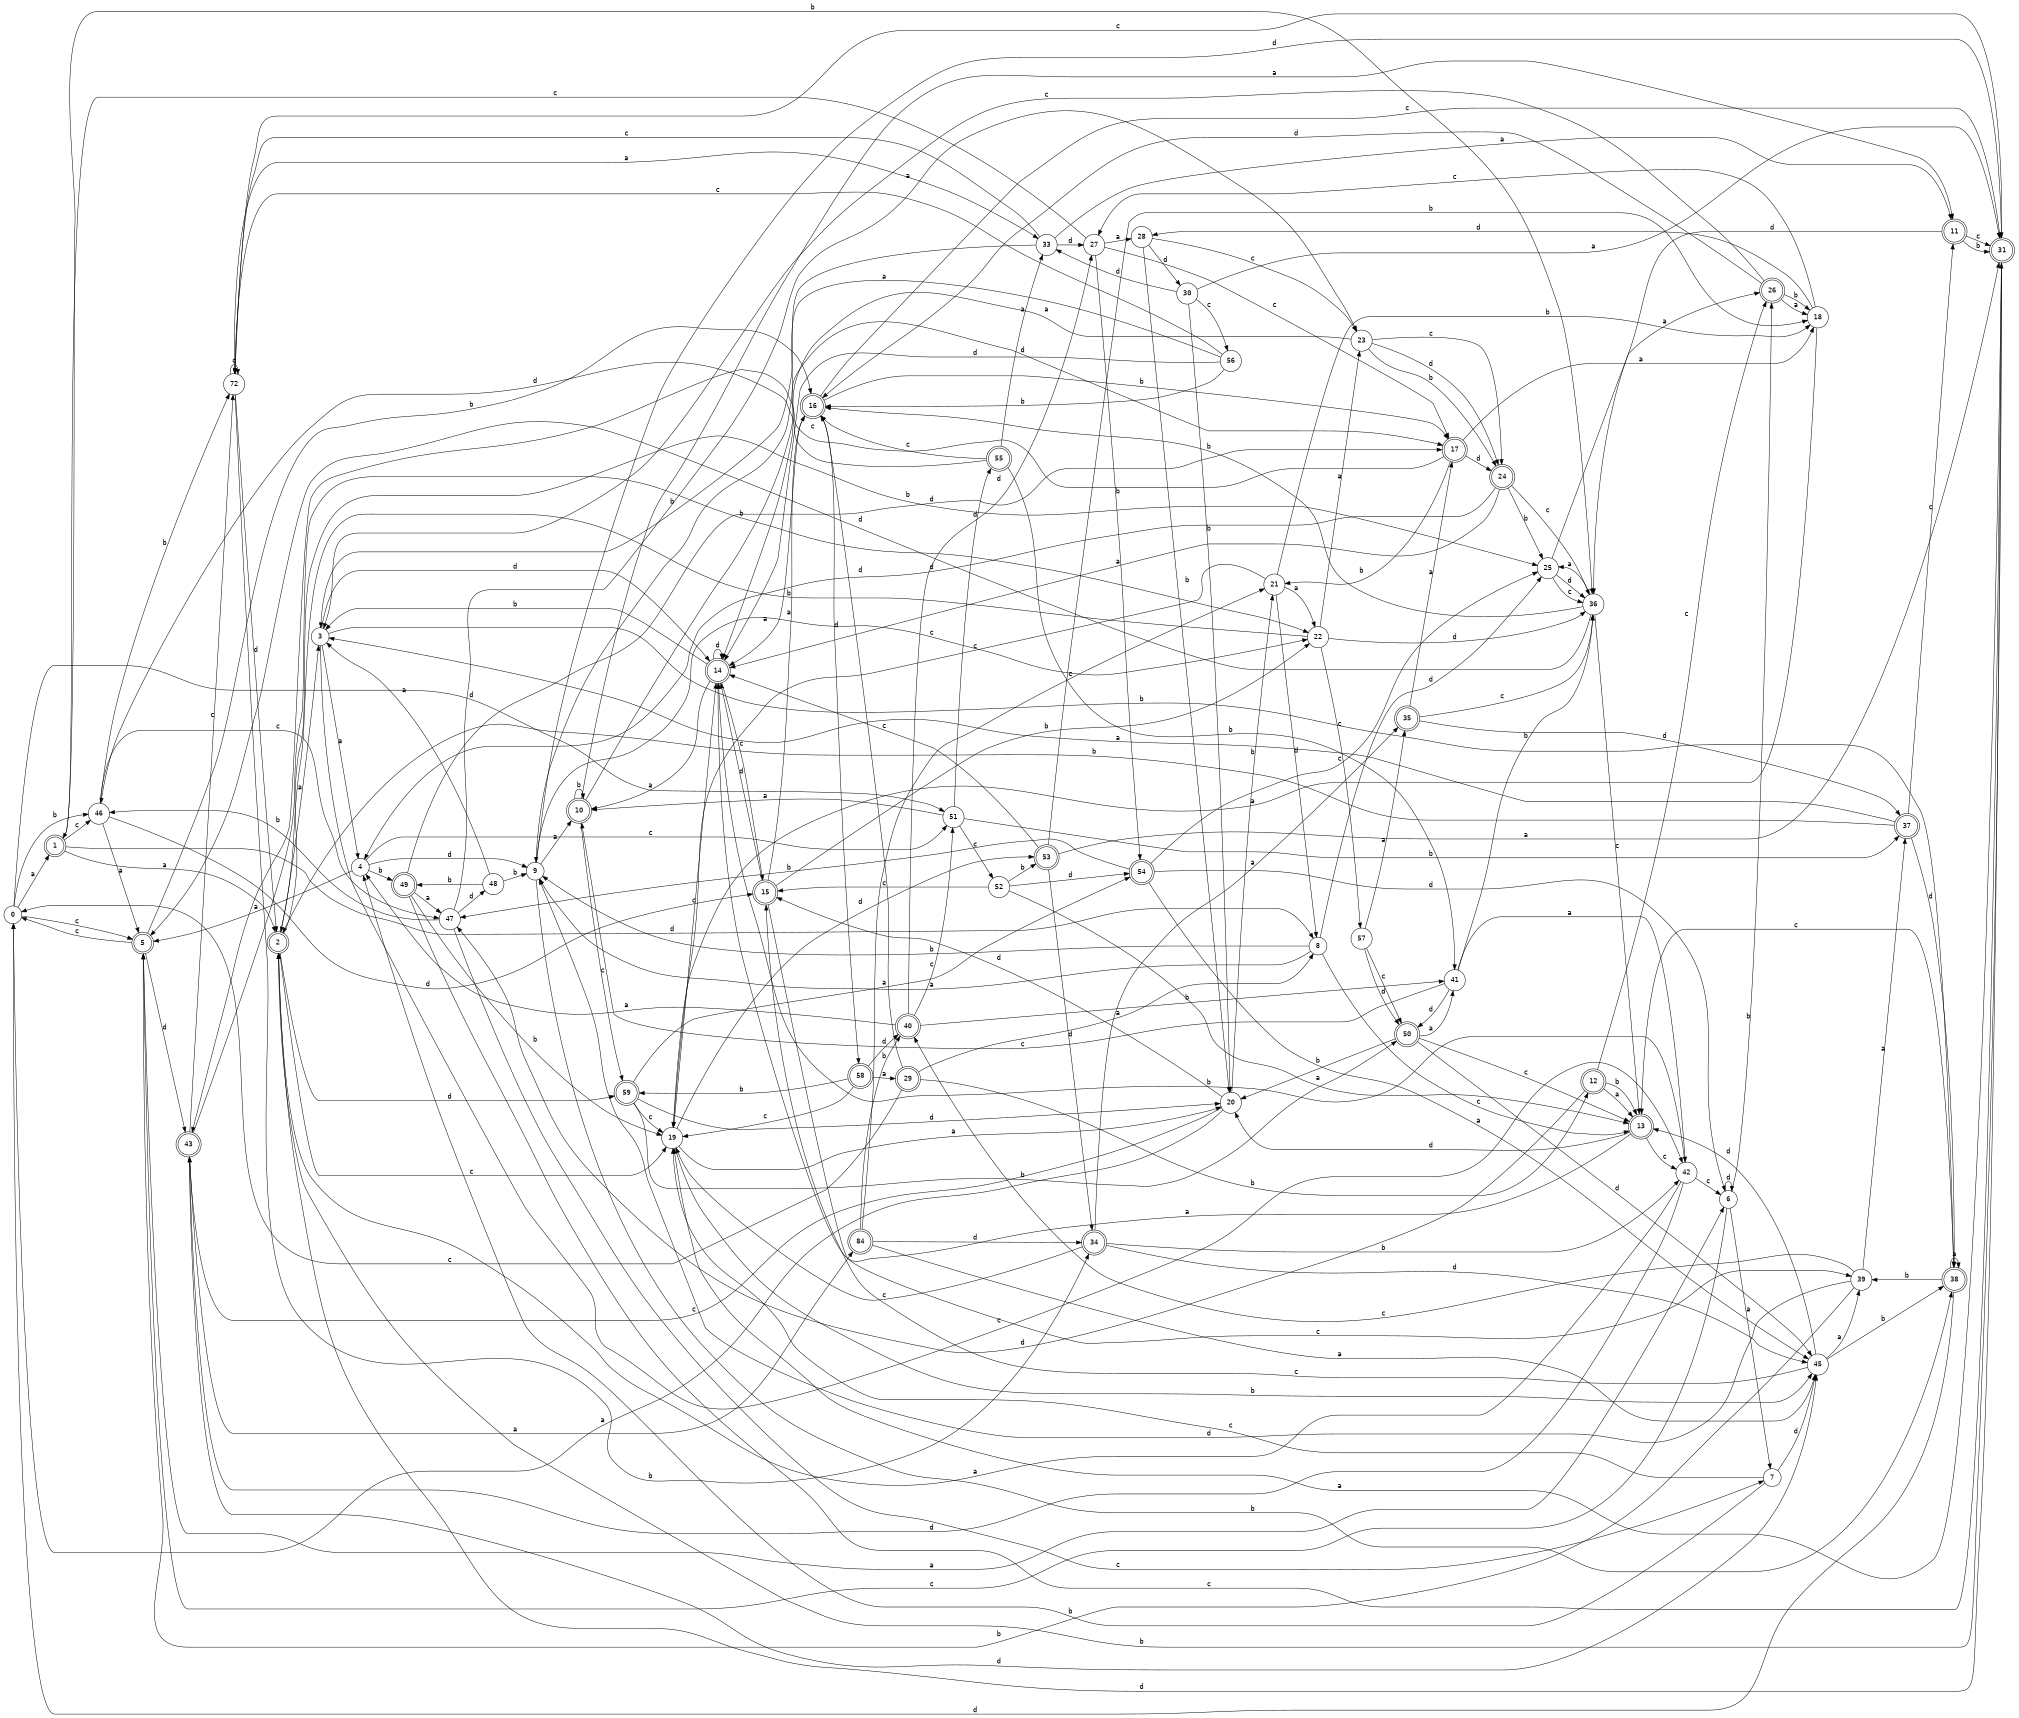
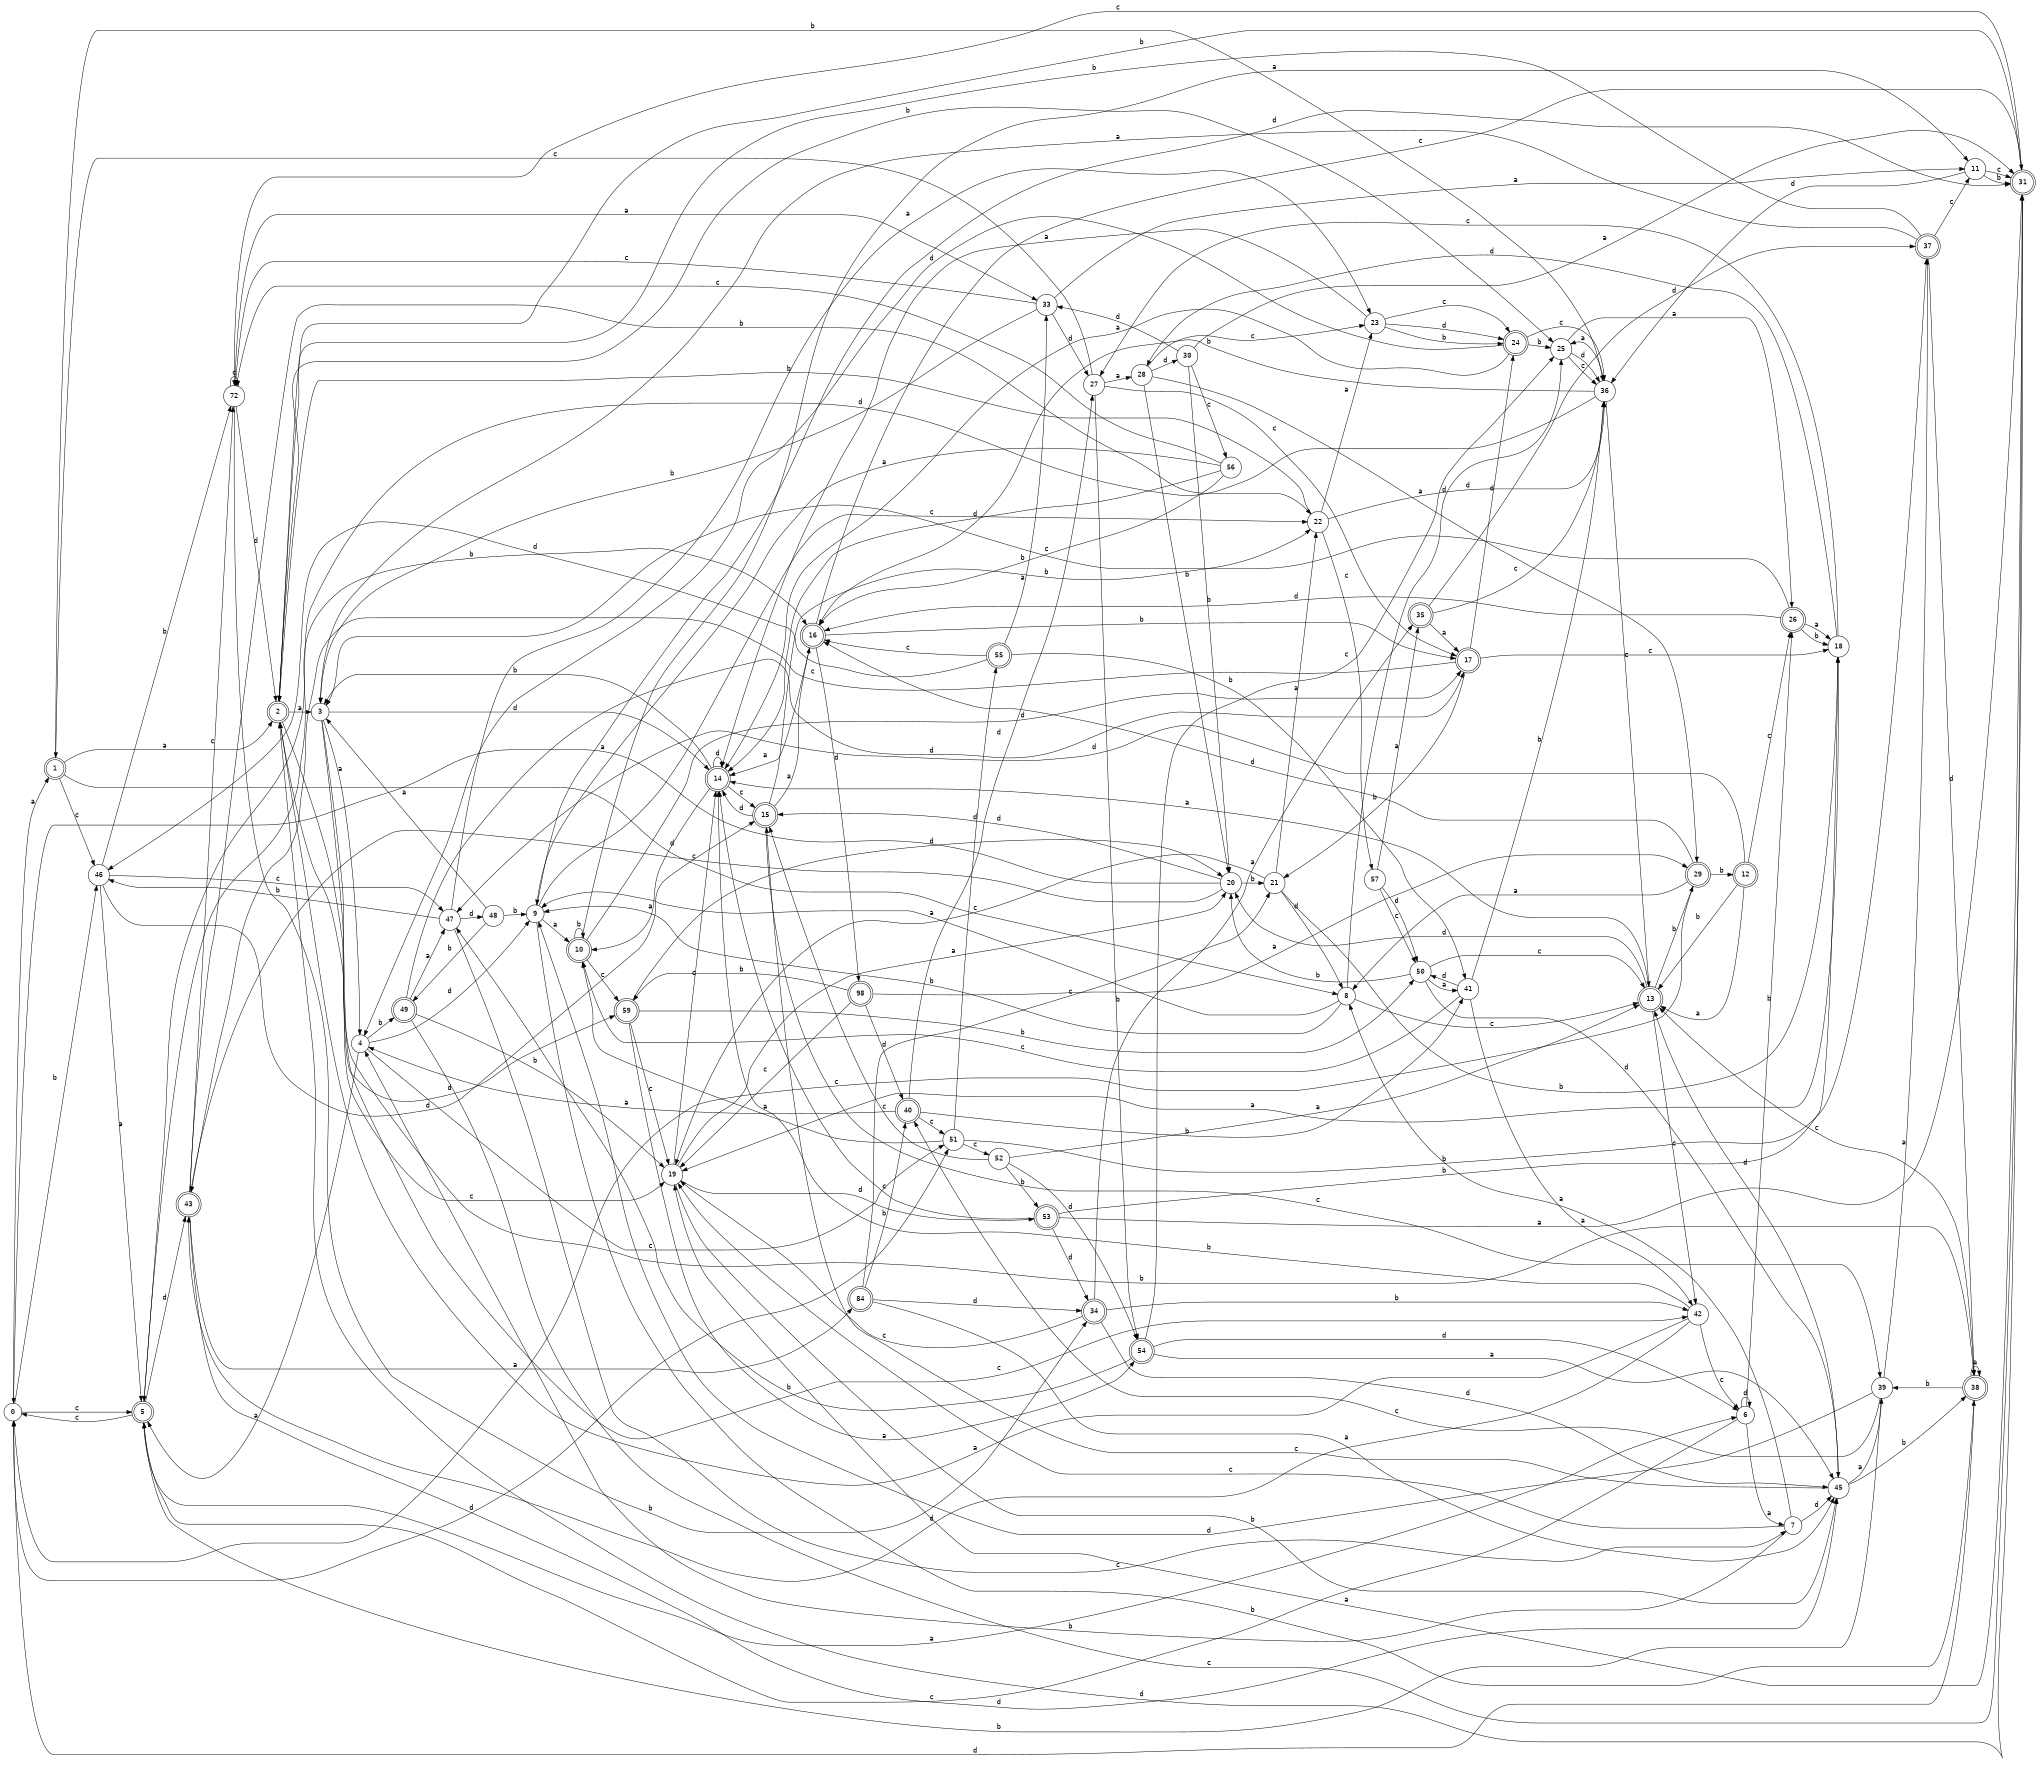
node "11": shape doublecircle -> circle
edge "17" -> "18": label "a" -> "c"
edge "28" -> "29": added, label "a"
edge "13" -> "29": added, label "b"
node "50": shape doublecircle -> circle
node "58": label "58" -> "98"
edge "7" -> "8": added, label "a"
